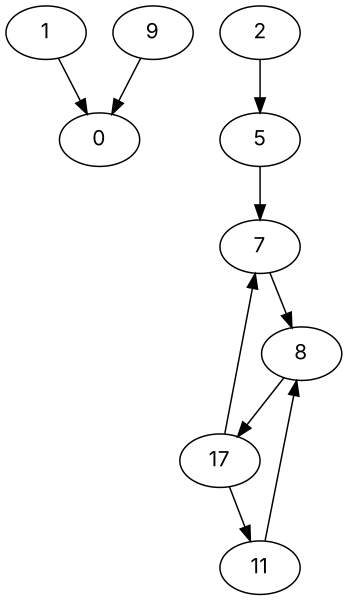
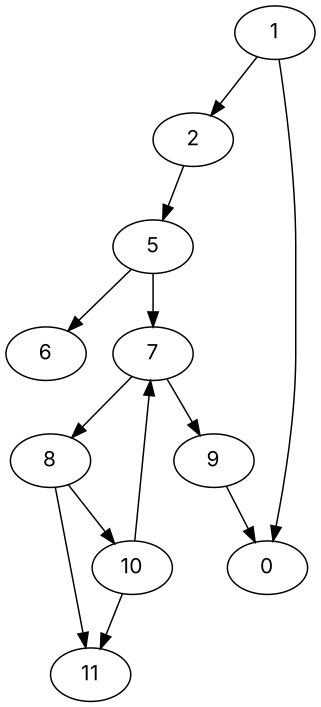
edge "1" -> "2": added
node "6": added
edge "7" -> "9": added
node "17": label "17" -> "10"
edge "11" -> "8": reversed
